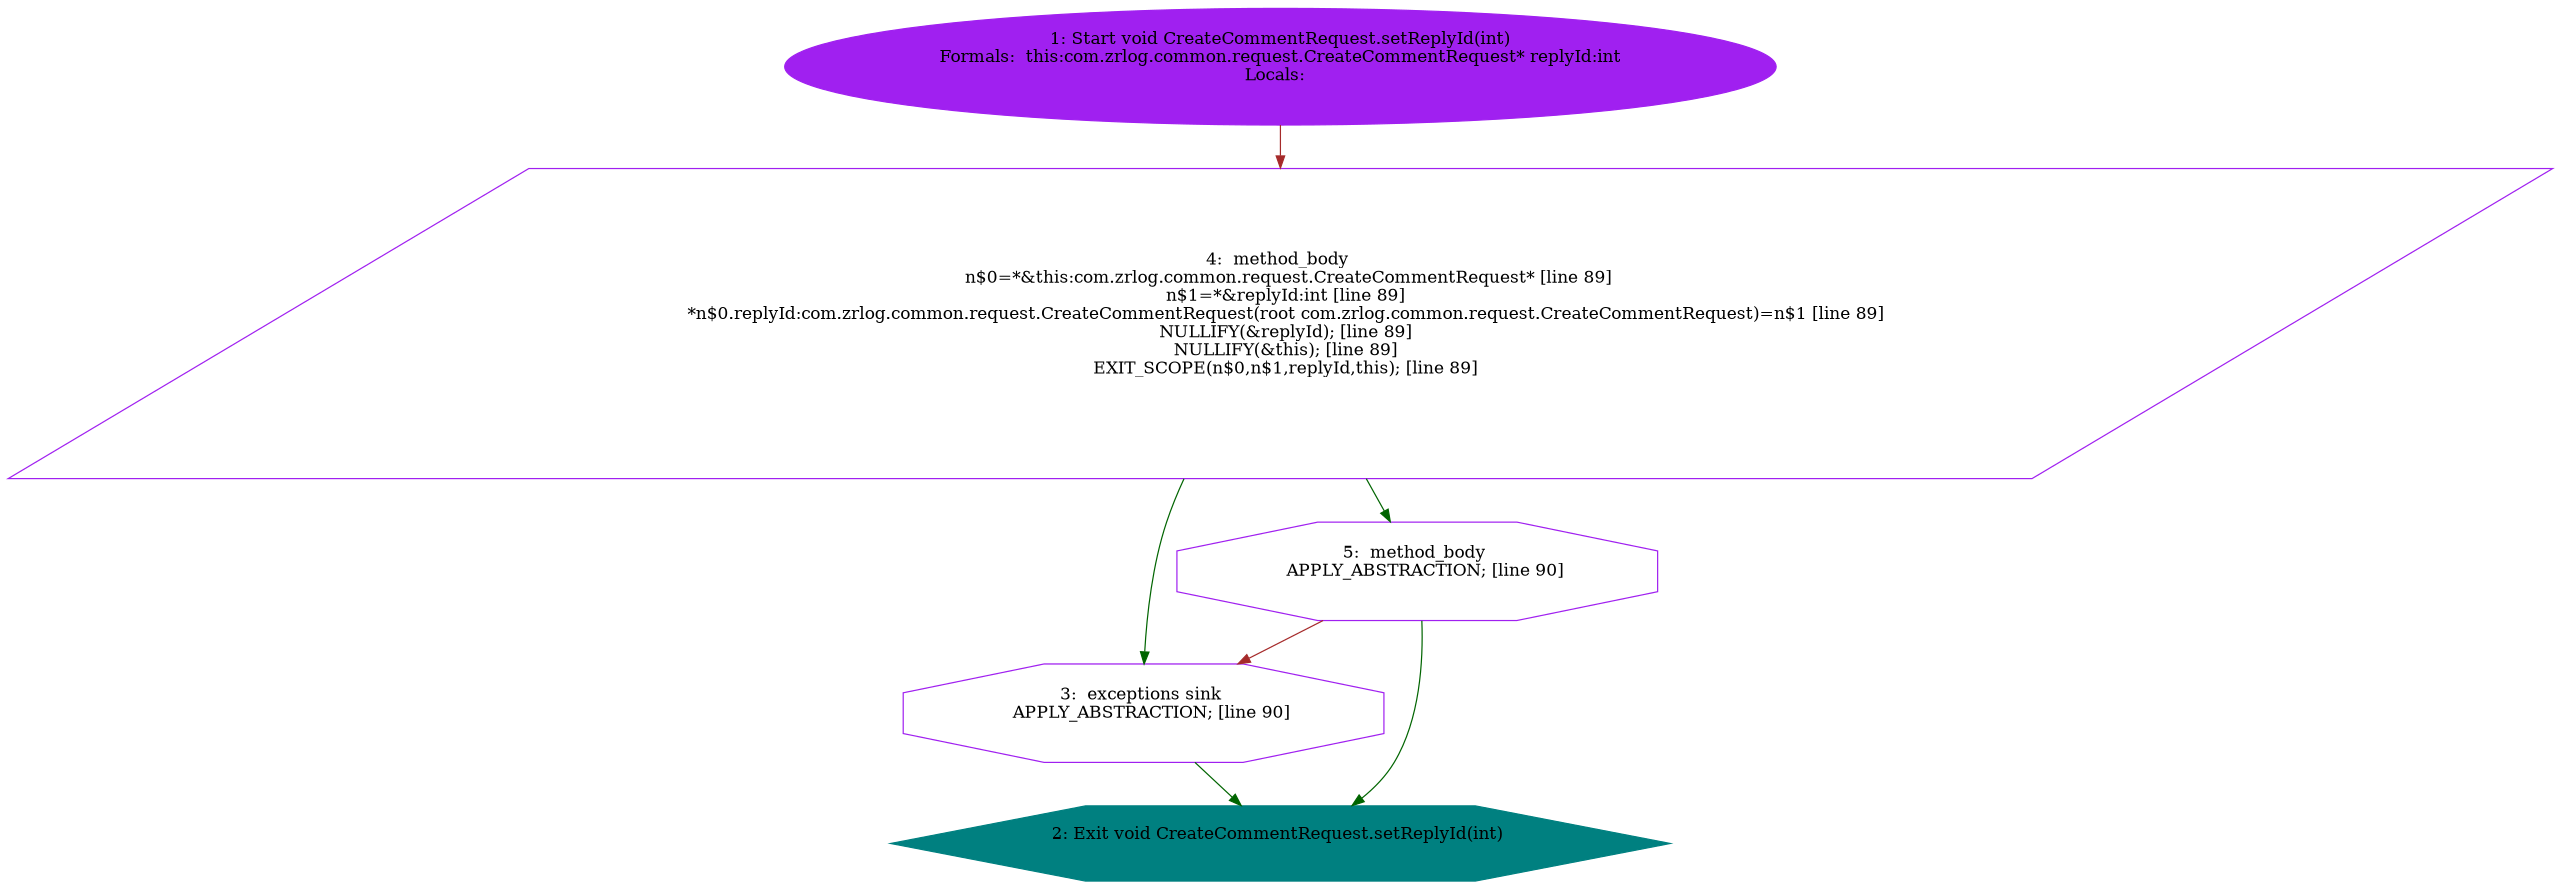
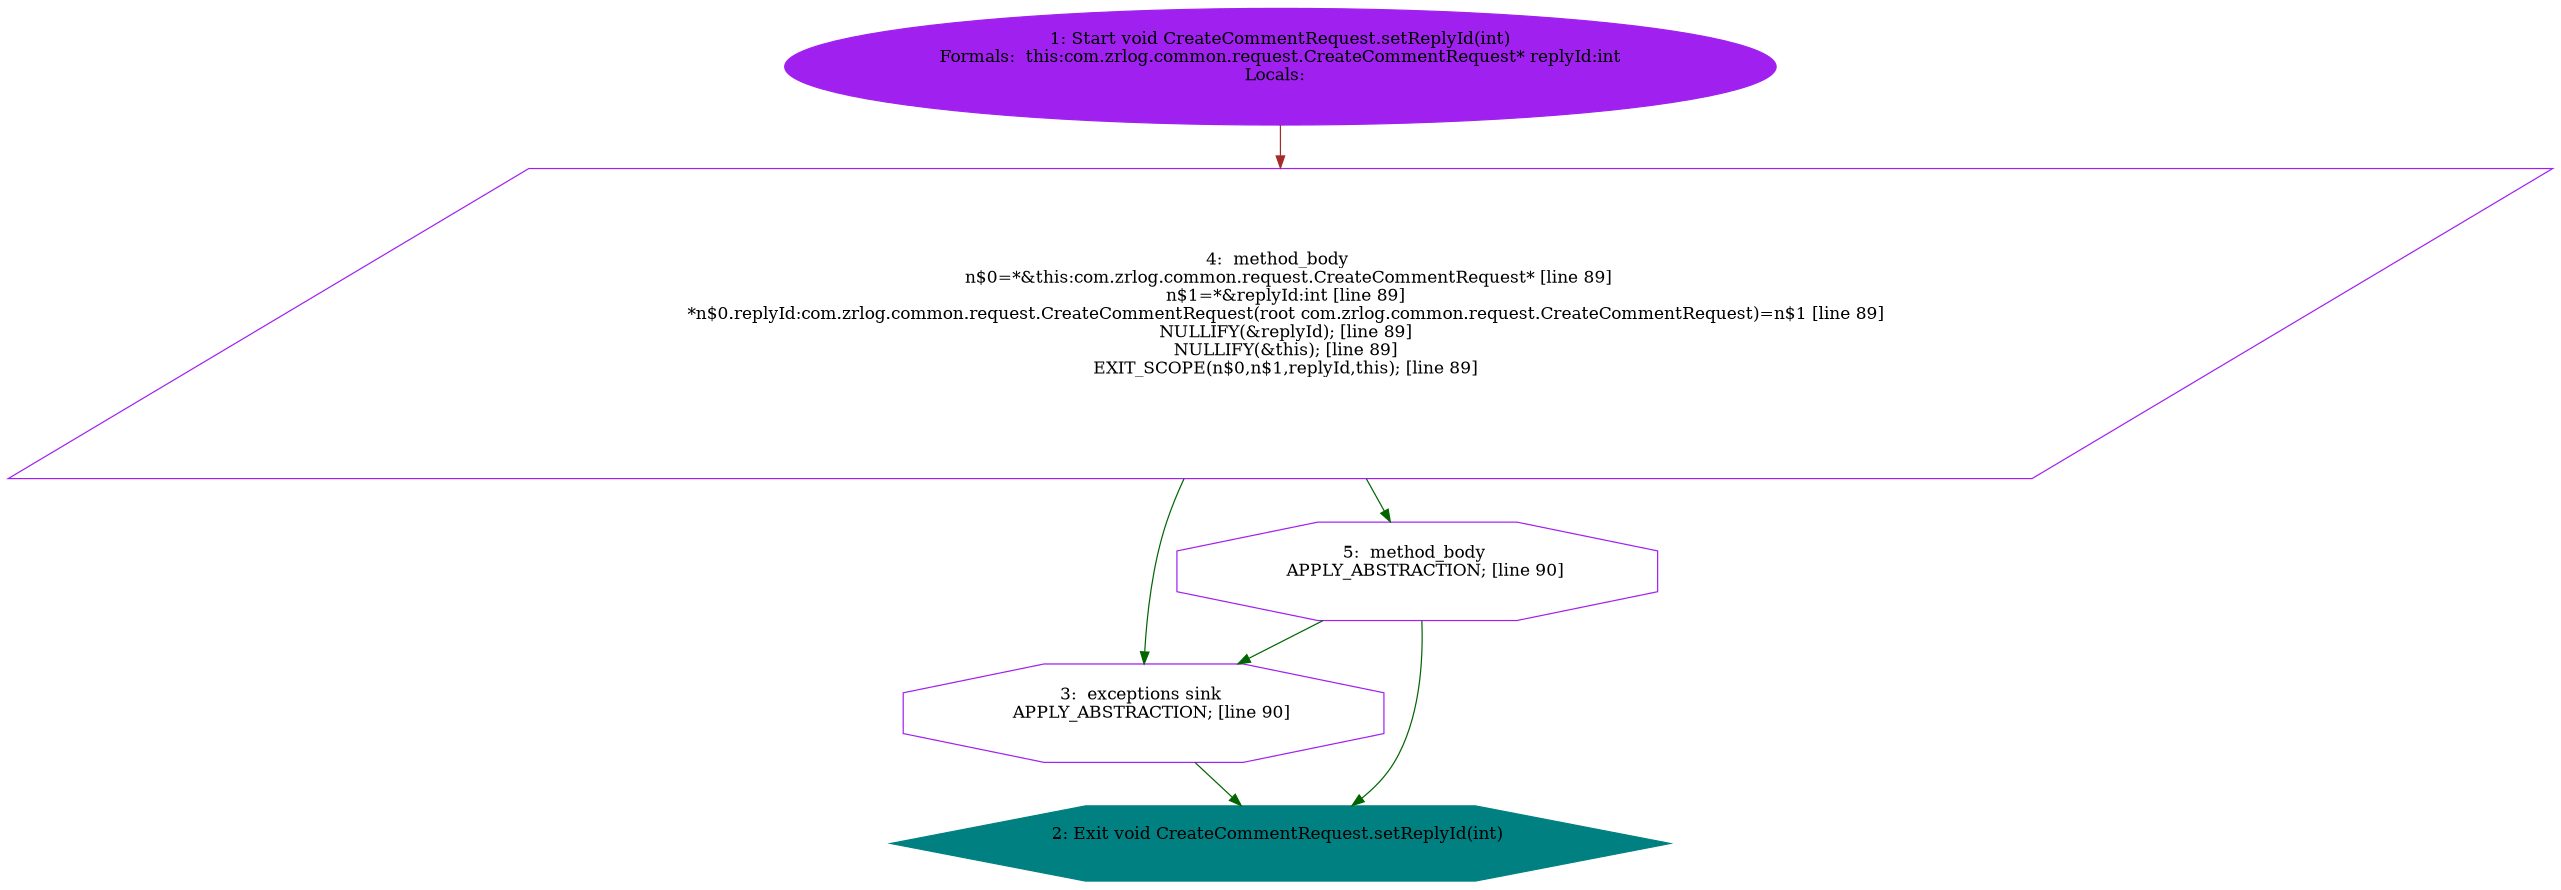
edge "5:  method_body APPLY_ABSTRACTION; [line 90]" -> "3:  exceptions sink APPLY_ABSTRACTION; [line 90]": color brown -> darkgreen
